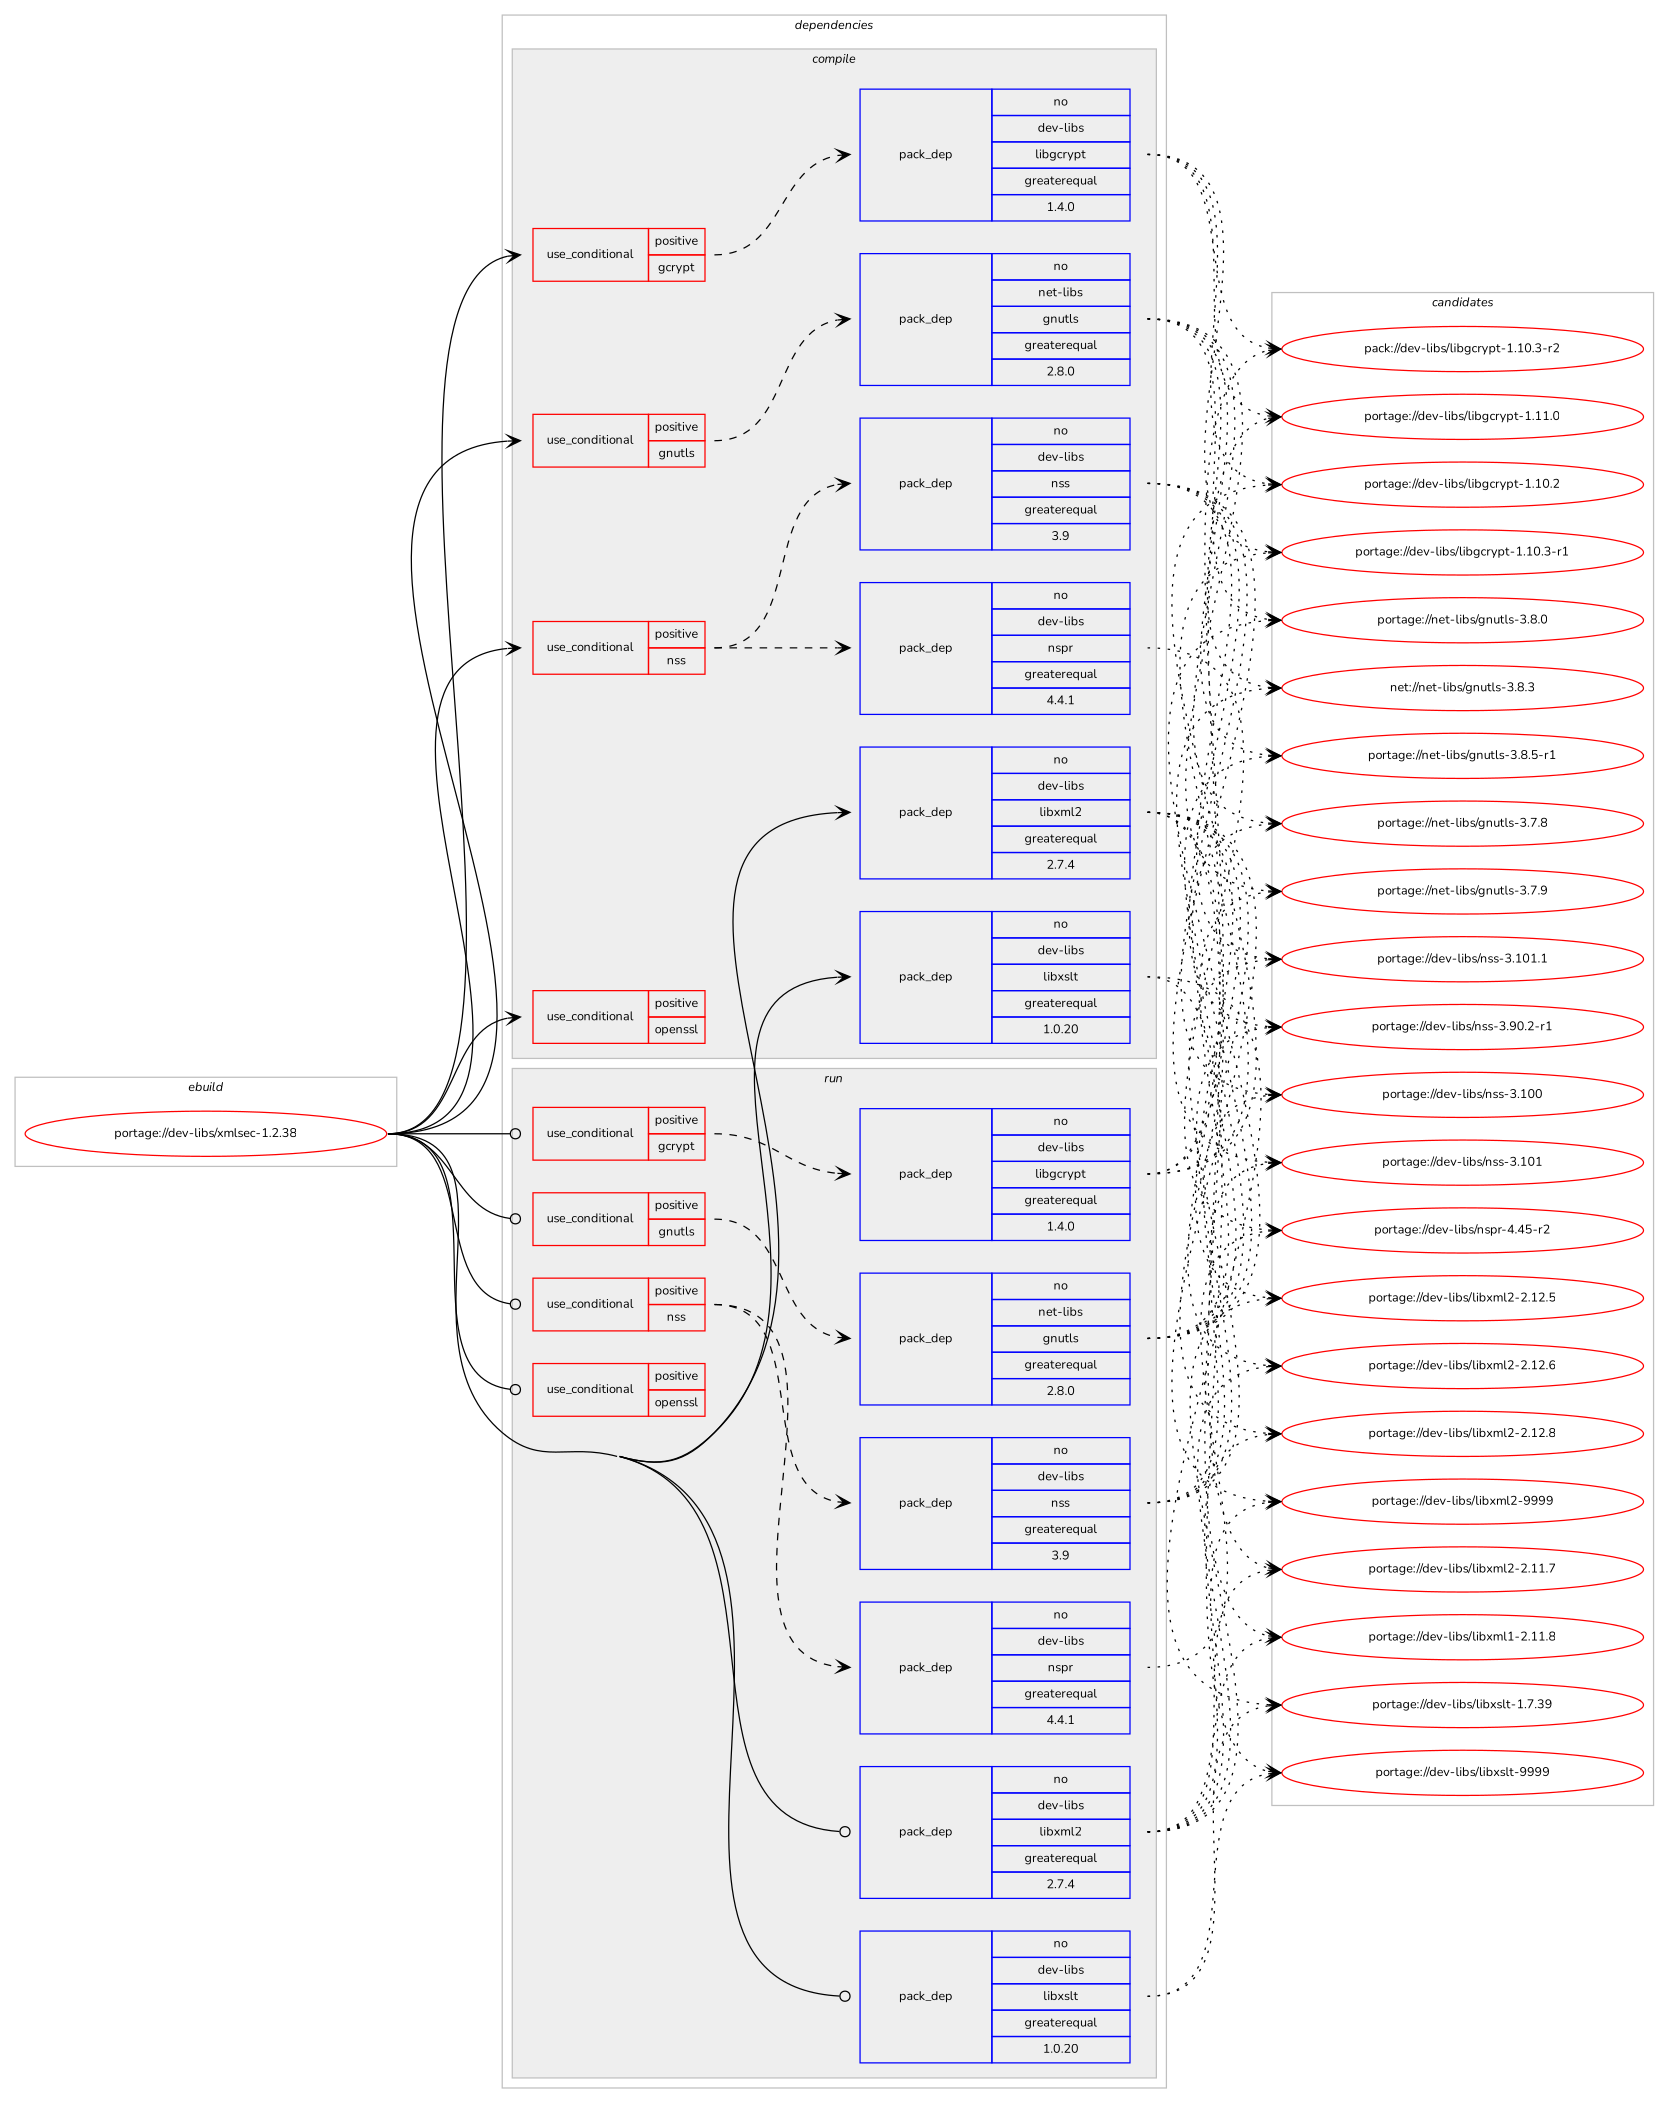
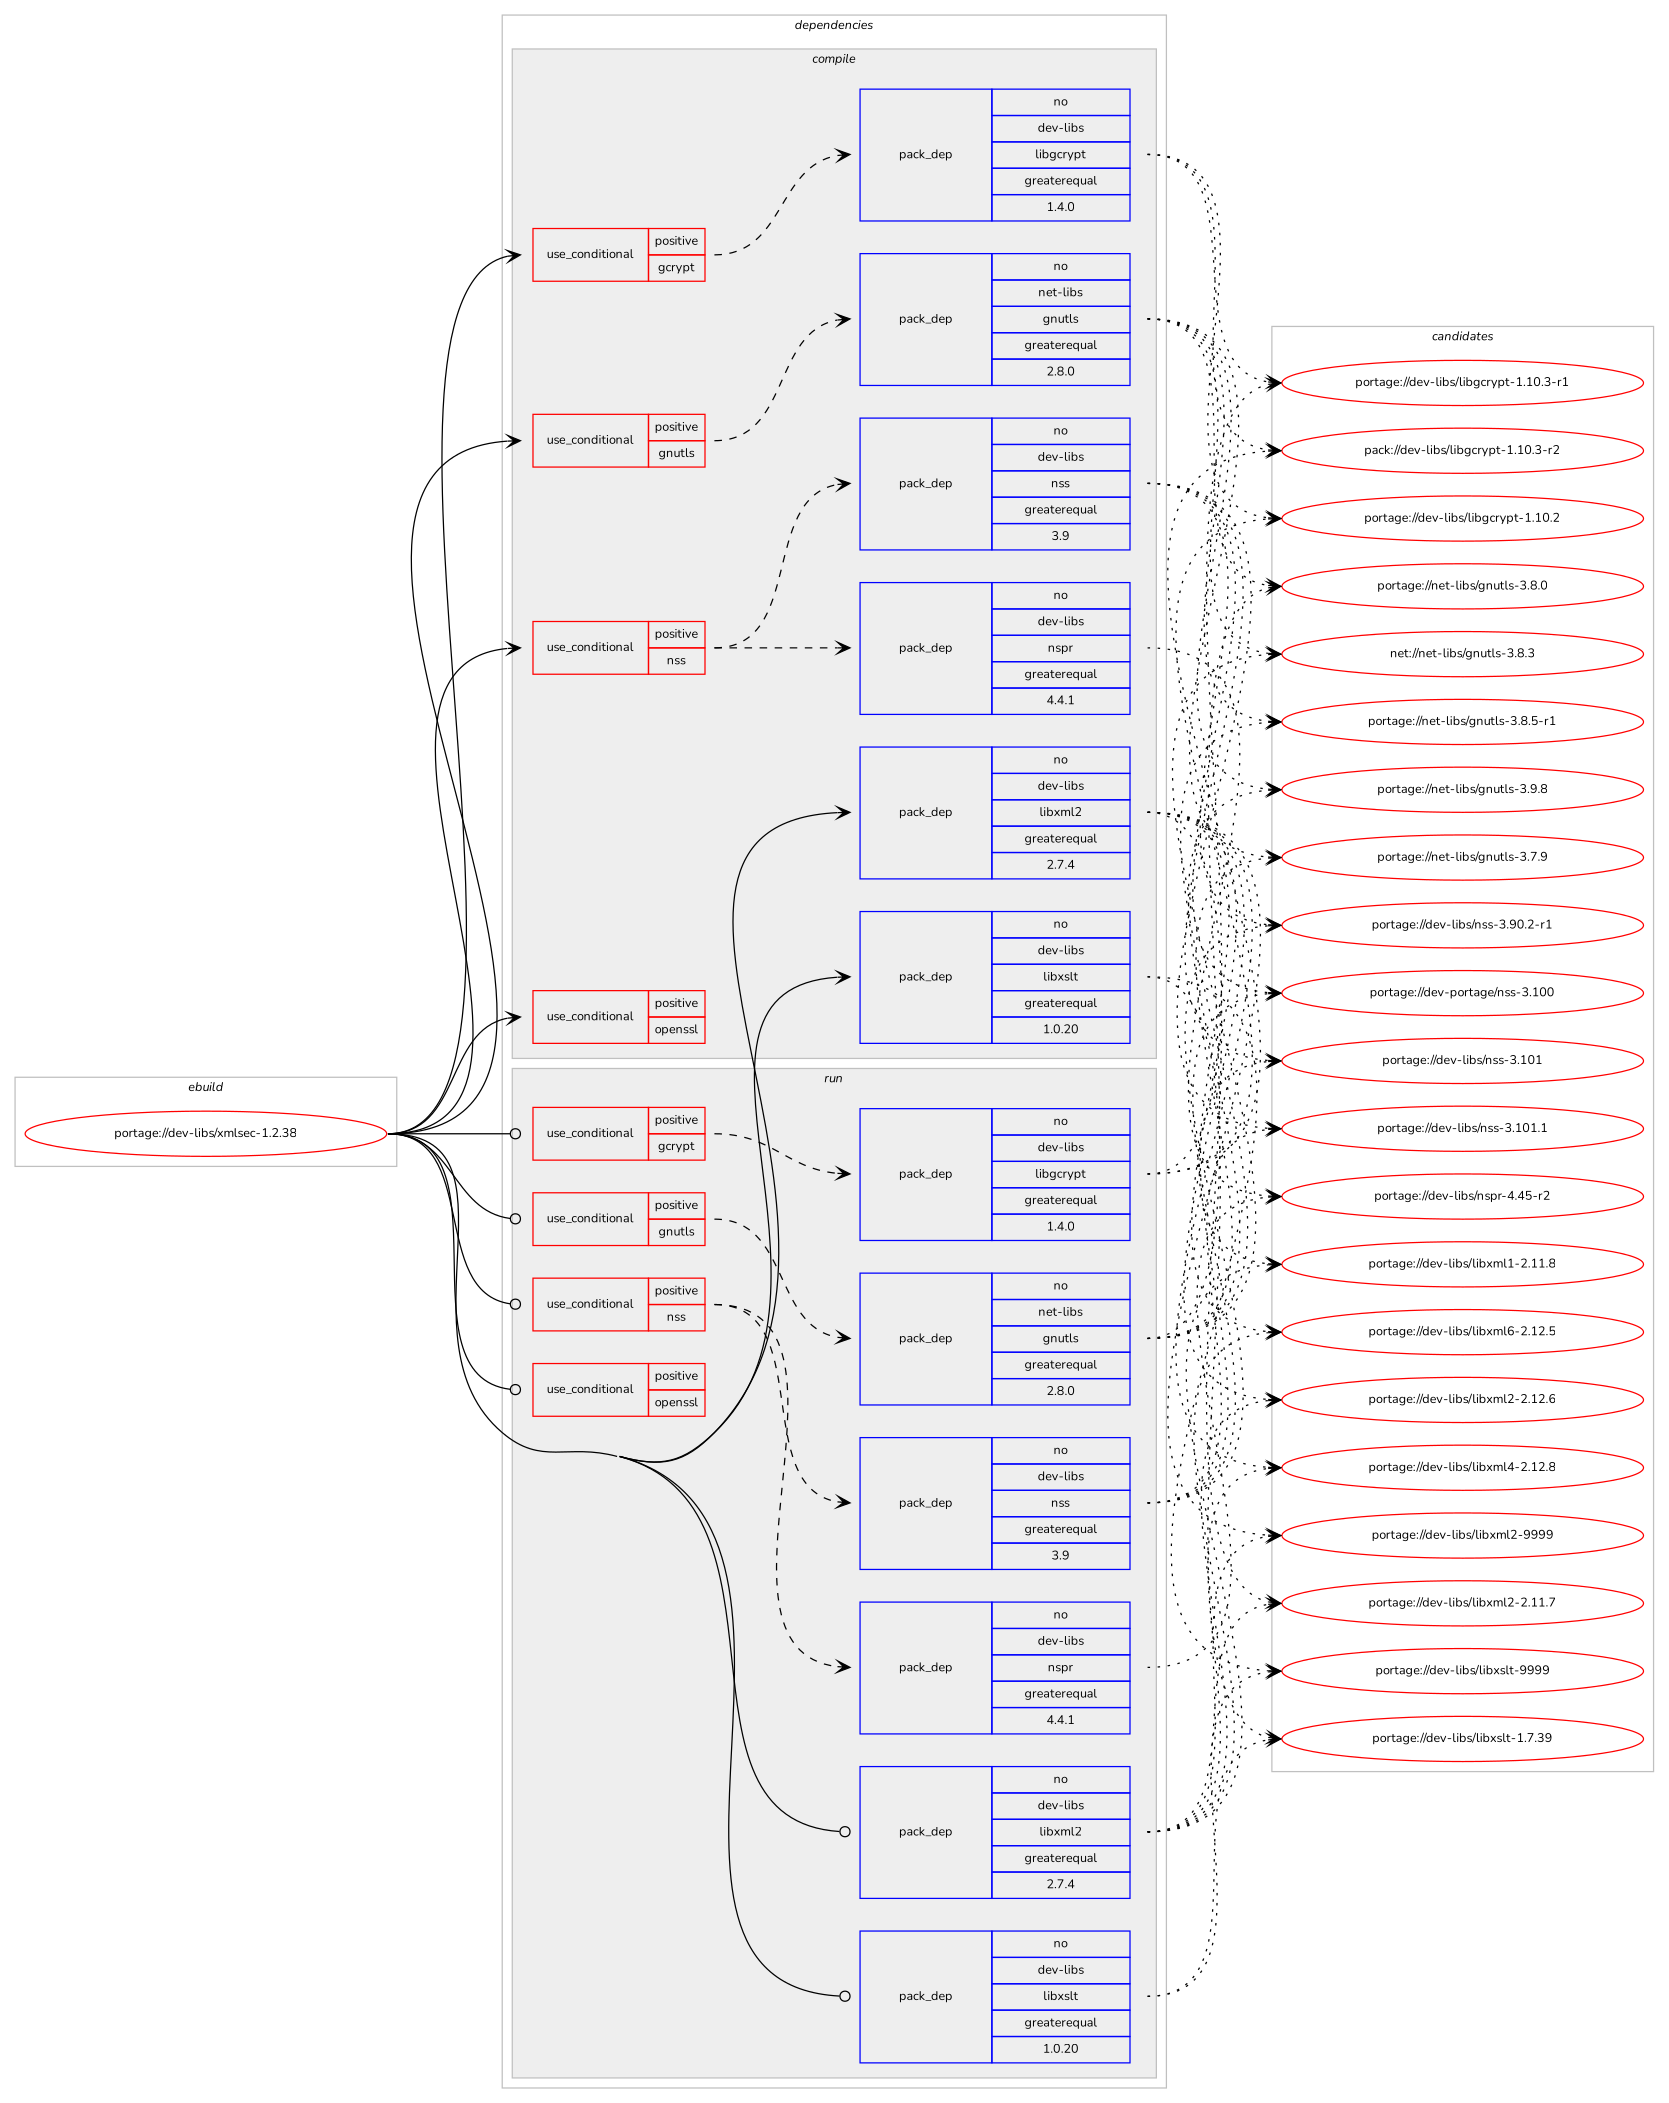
node "portage://dev-libs/libgcrypt-1.11.0": removed
node "portage://net-libs/gnutls-3.7.8": label "portage://net-libs/gnutls-3.7.8" -> "portage://net-libs/gnutls-3.9.8"
node "portage://dev-libs/nss-3.100": label "portage://dev-libs/nss-3.100" -> "portage://dev-portage/nss-3.100"
node "portage://dev-libs/libxml2-2.12.5": label "portage://dev-libs/libxml2-2.12.5" -> "portage://dev-libs/libxml6-2.12.5"
node "portage://dev-libs/libxml2-2.12.8": label "portage://dev-libs/libxml2-2.12.8" -> "portage://dev-libs/libxml4-2.12.8"
